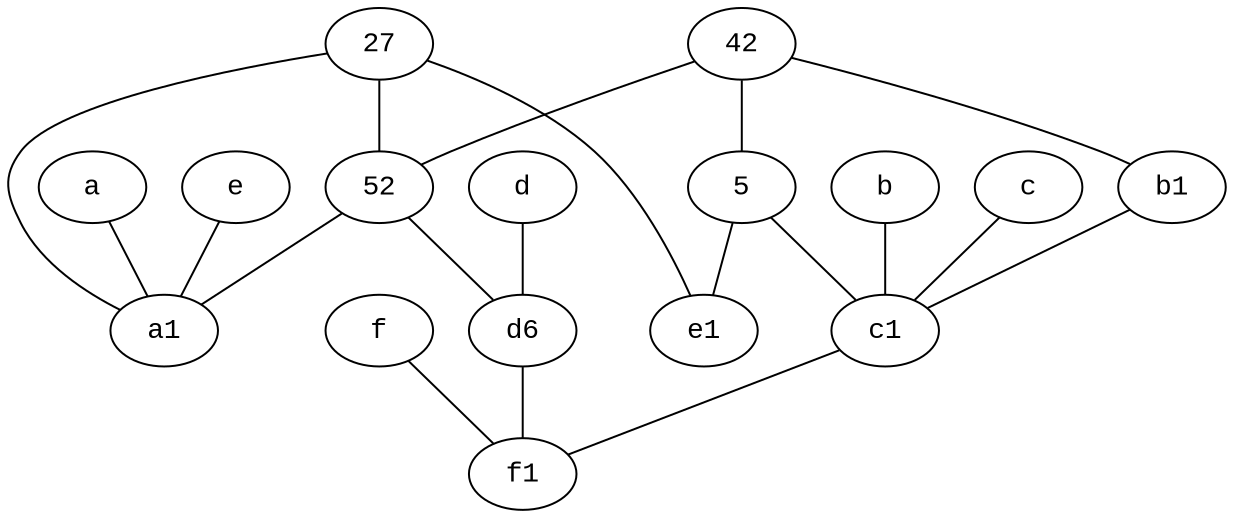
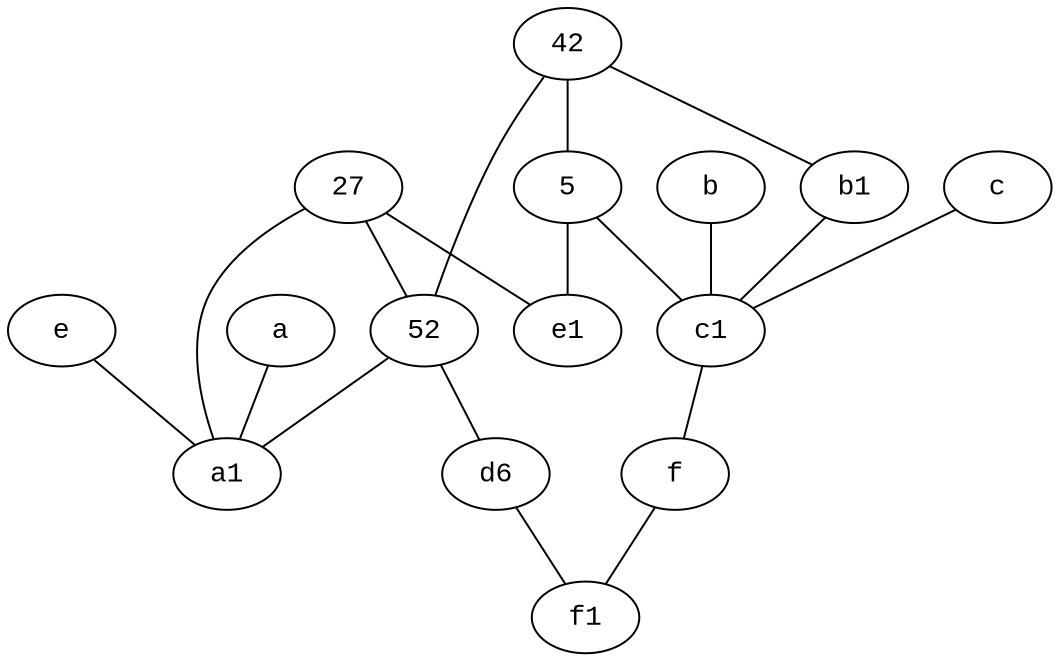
node "d": removed
edge "c1" -- "f1": now "c1" -- "f"
